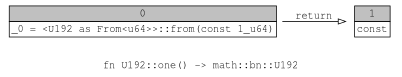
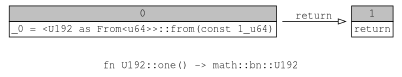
node "1": text "const" -> "return"
